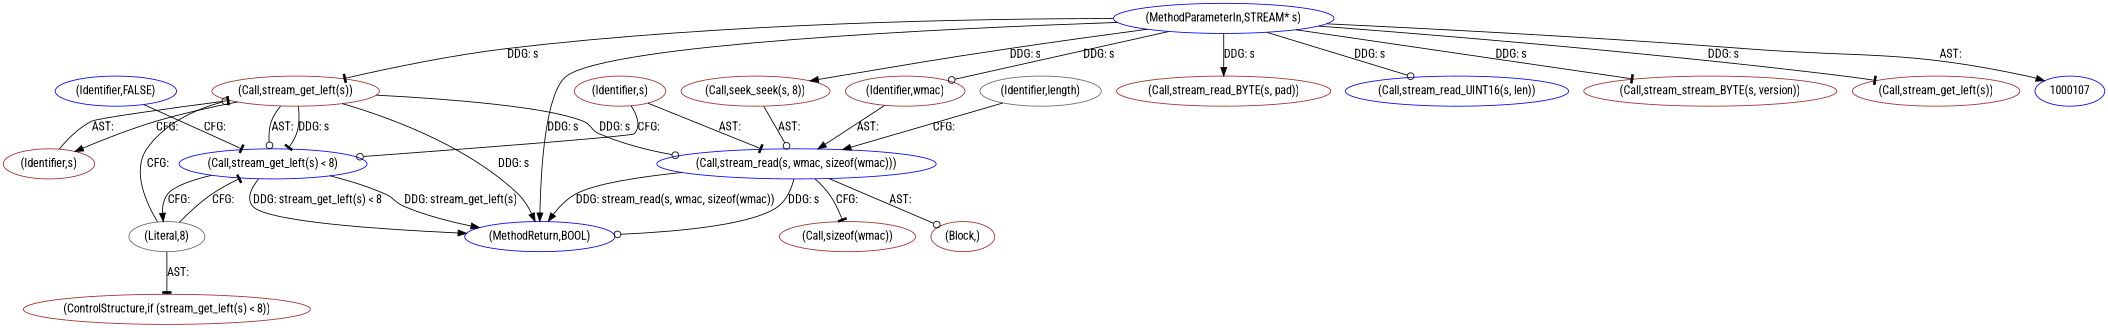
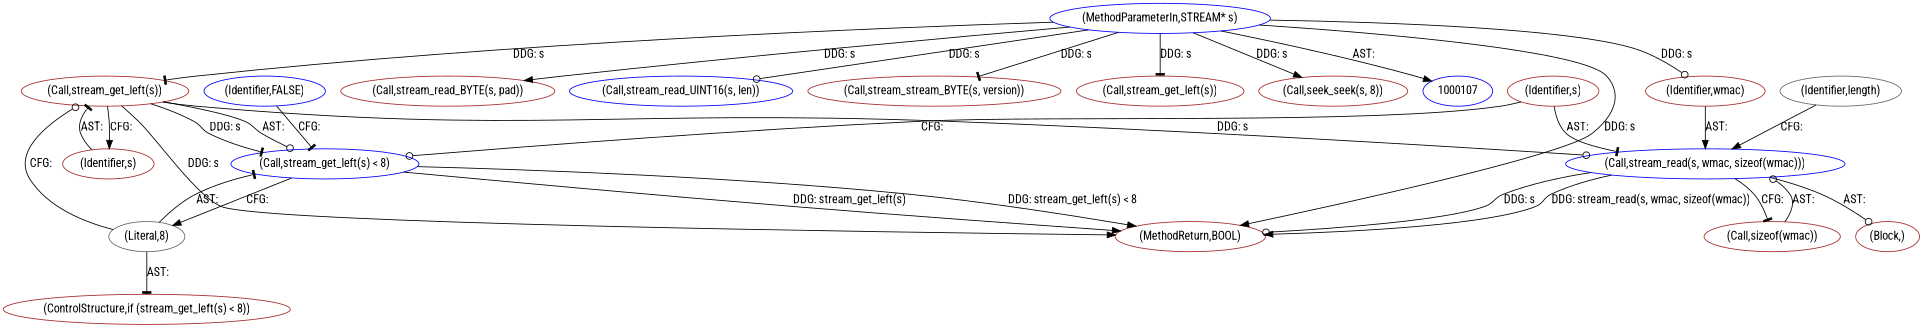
edge "(Call,seek_seek(s, 8))" -> "(Call,stream_read(s, wmac, sizeof(wmac)))": now "(Call,sizeof(wmac))" -> "(Call,stream_read(s, wmac, sizeof(wmac)))"
edge "(Literal,8)" -> "(Call,stream_get_left(s) < 8)": label "CFG: " -> "AST: "
node "(MethodReturn,BOOL)": color blue -> brown
